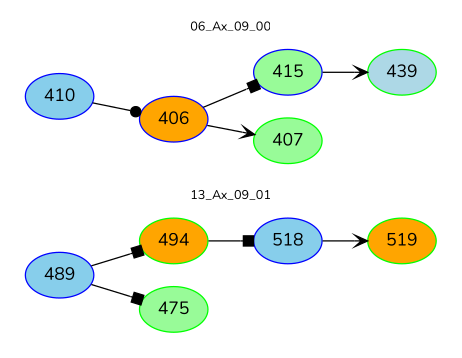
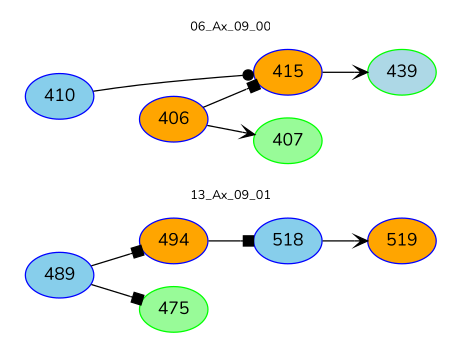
node "415": fillcolor palegreen -> orange
edge "410" -> "406": now "410" -> "415"
node "494": color green -> blue
node "519": color green -> blue
